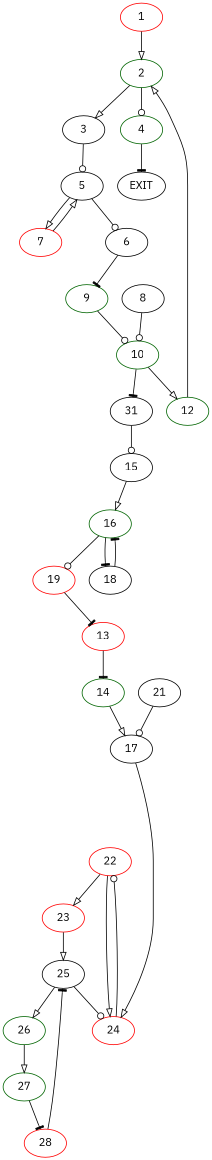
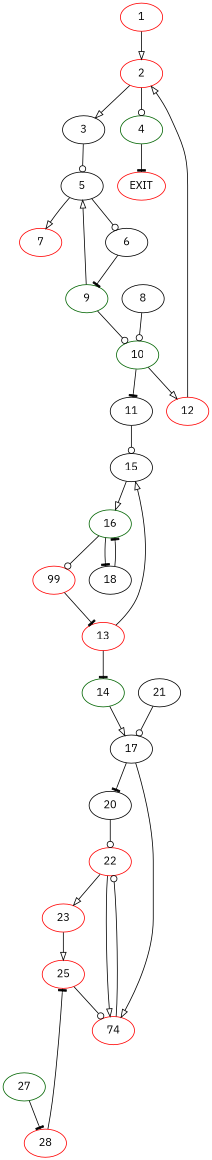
node "2": color darkgreen -> red
node "EXIT": color black -> red
edge "7" -> "5": now "9" -> "5"
node "31": label "31" -> "11"
node "12": color darkgreen -> red
edge "13" -> "15": added
node "19": label "19" -> "99"
node "20": added
node "25": color black -> red
node "26": removed
node "24": label "24" -> "74"
